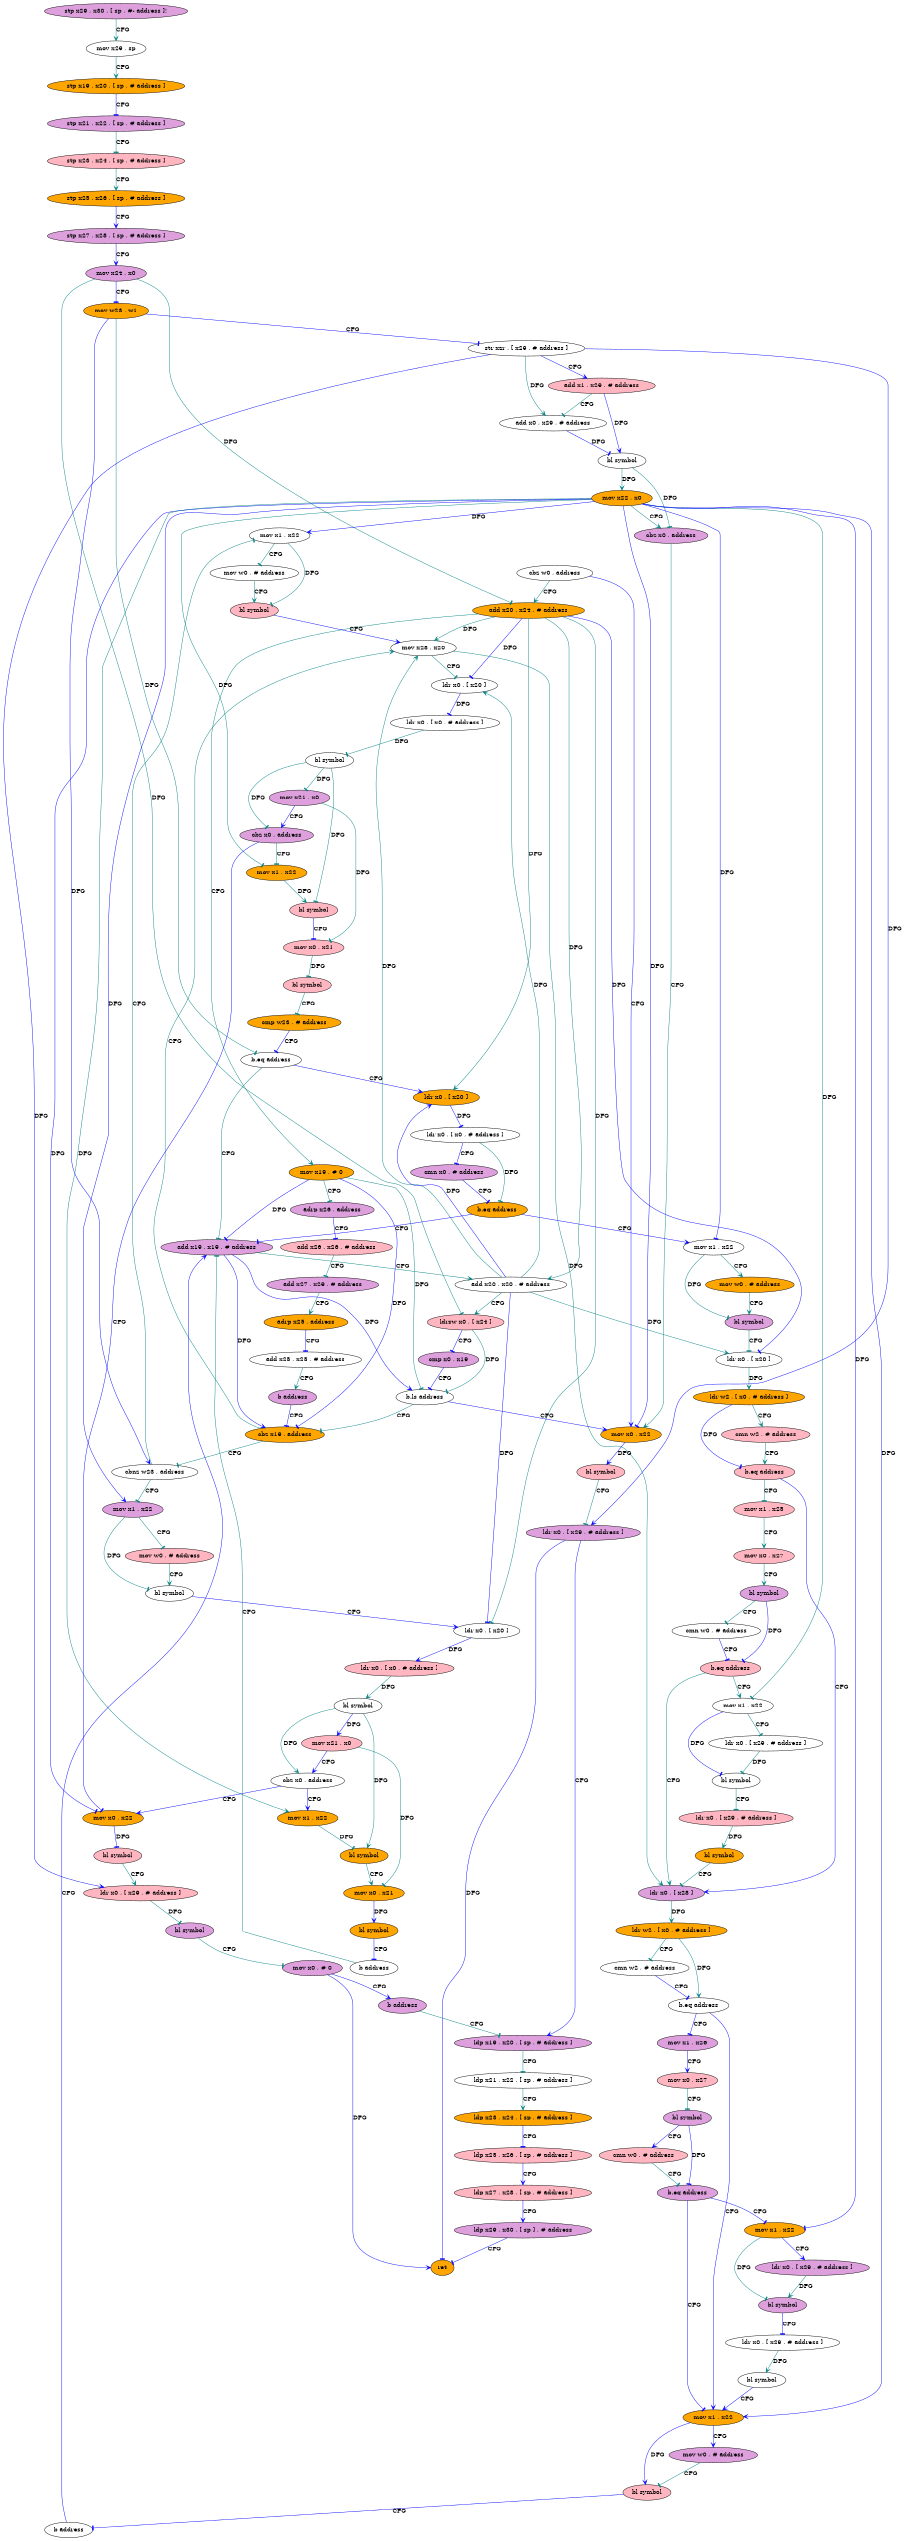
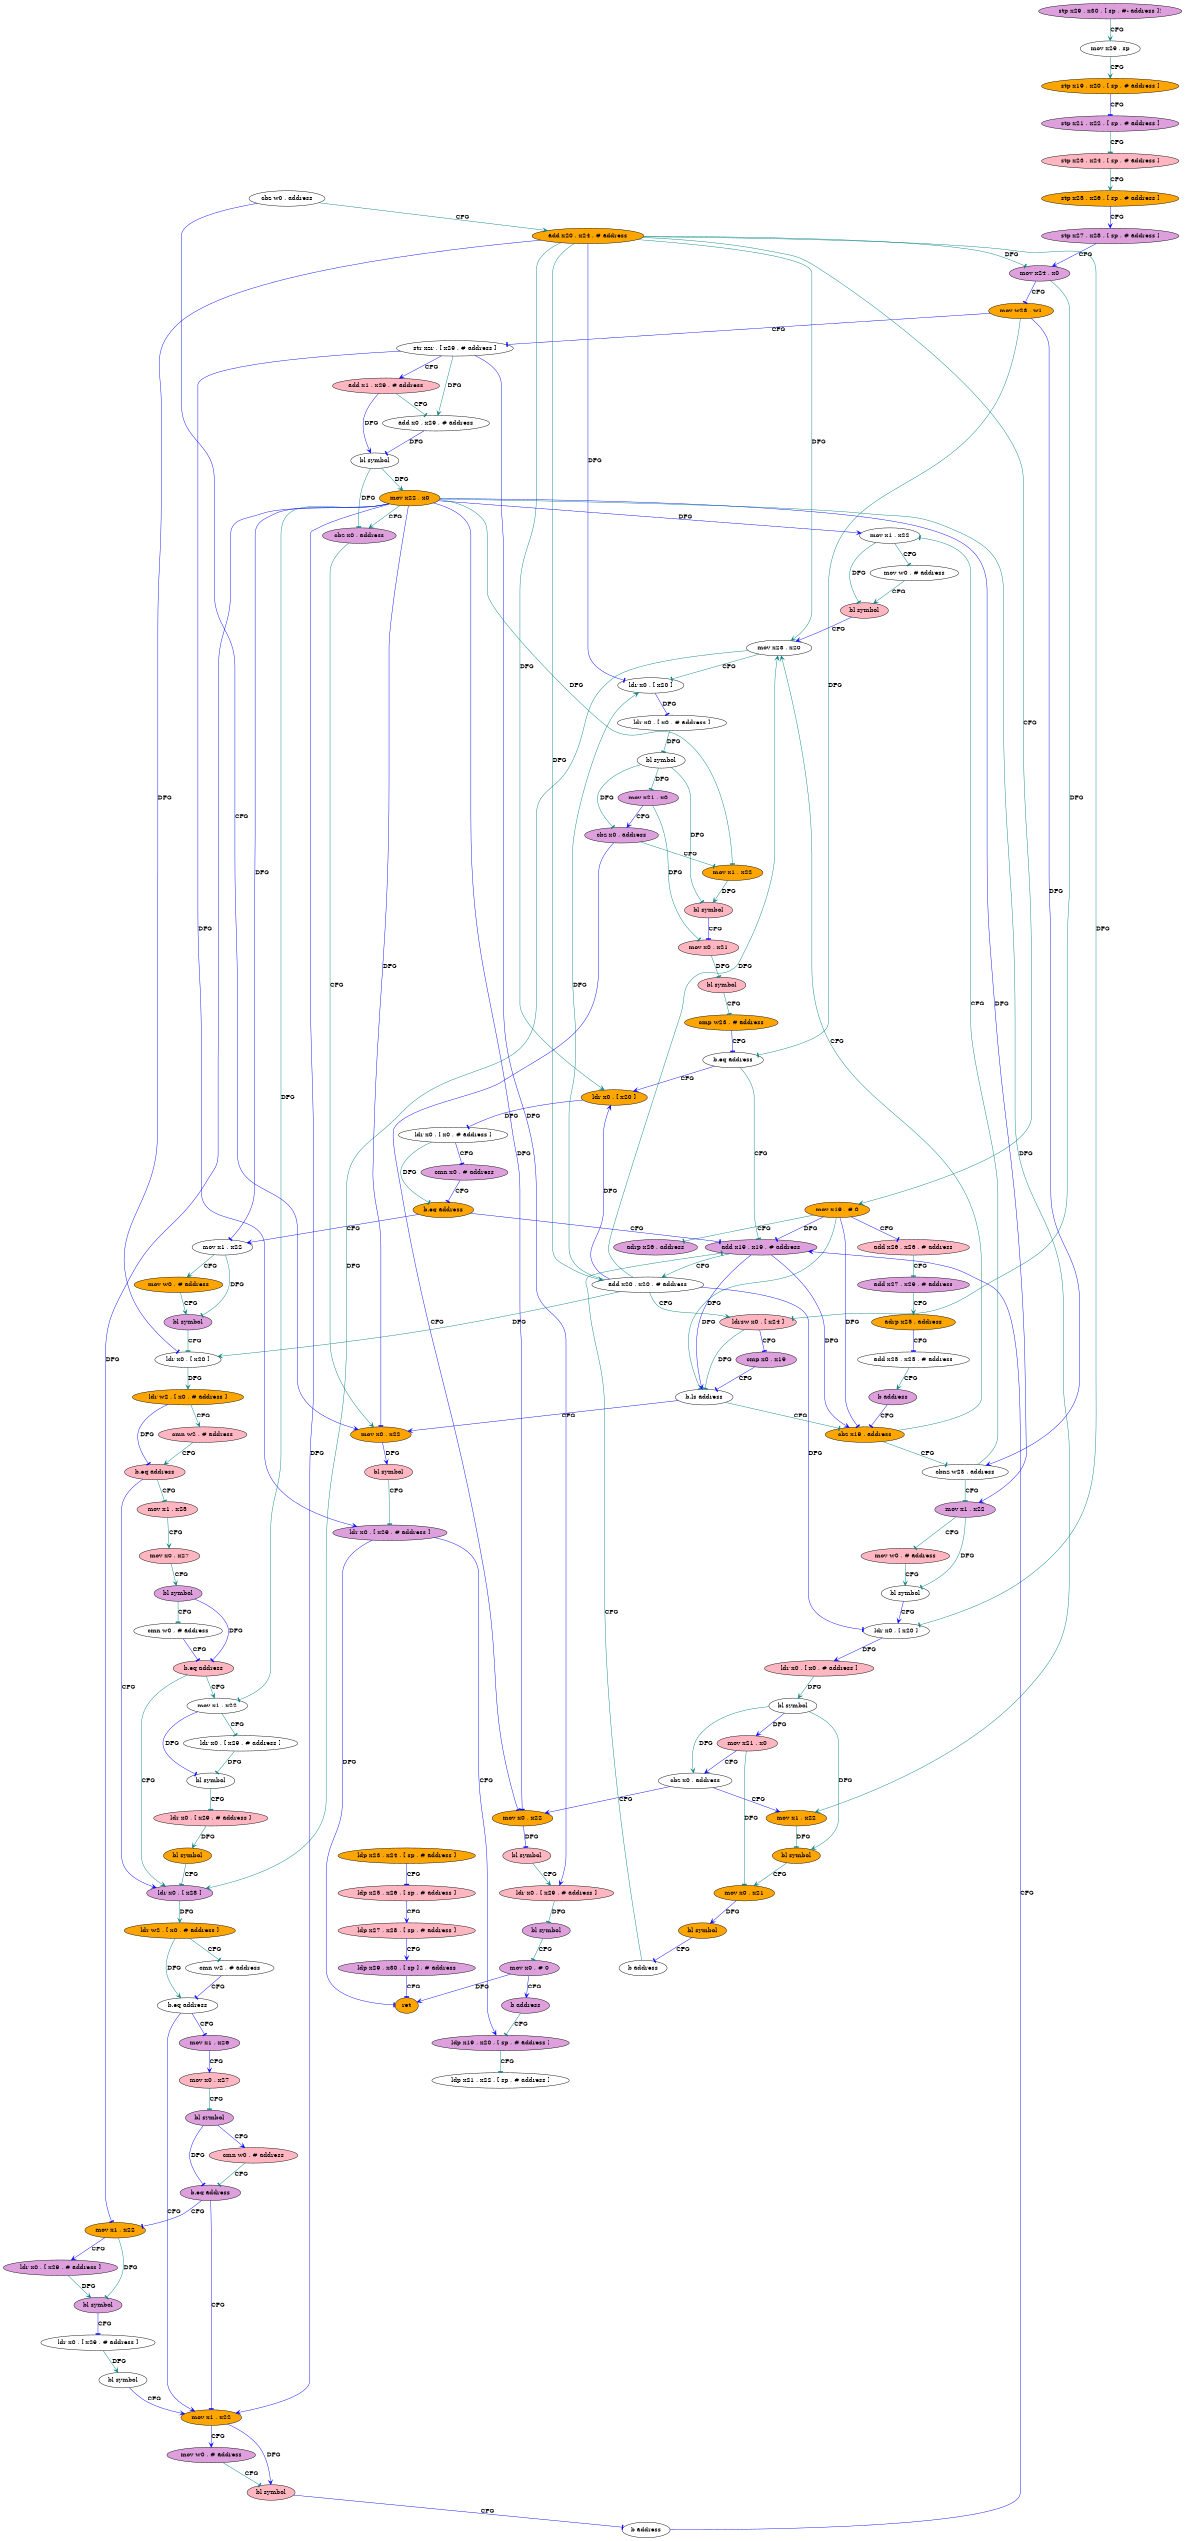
edge "mov x24 , x0" -> "add x20 , x24 , # address": reversed
edge "adrp x26 , address" -> "add x26 , x26 , # address": now "mov x19 , # 0" -> "add x26 , x26 , # address"
edge "ldp x21 , x22 , [ sp , # address ]" -> "ldp x23 , x24 , [ sp , # address ]": removed, label "CFG"
